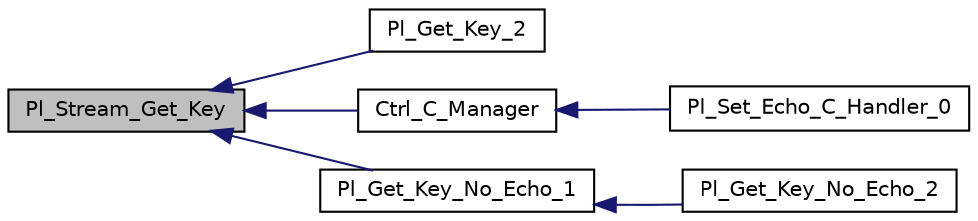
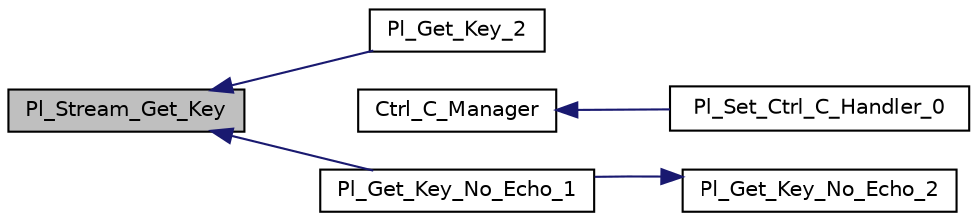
node "Pl_Set_Echo_C_Handler_0": label "Pl_Set_Echo_C_Handler_0" -> "Pl_Set_Ctrl_C_Handler_0"
edge "Ctrl_C_Manager" -> "Pl_Stream_Get_Key": removed
edge "Pl_Get_Key_No_Echo_2" -> "Pl_Get_Key_No_Echo_1": reversed
